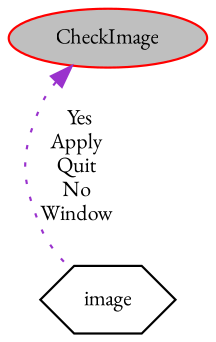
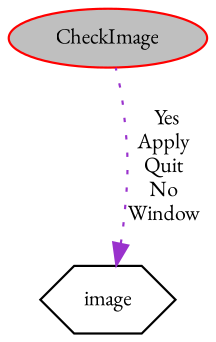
edge "image" -> "CheckImage": reversed
